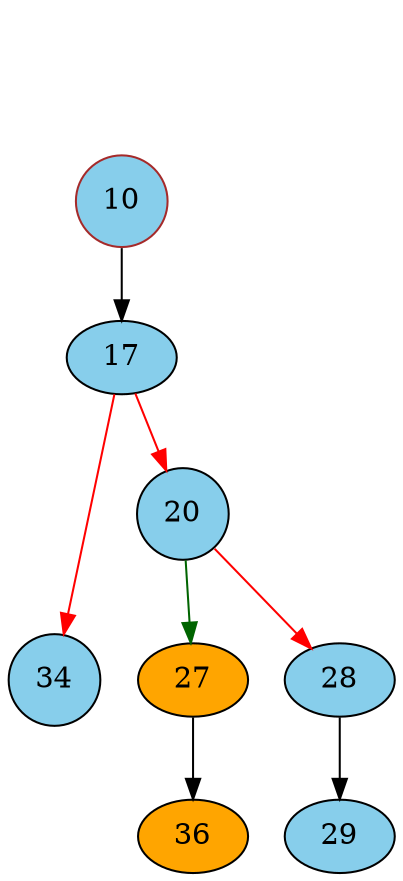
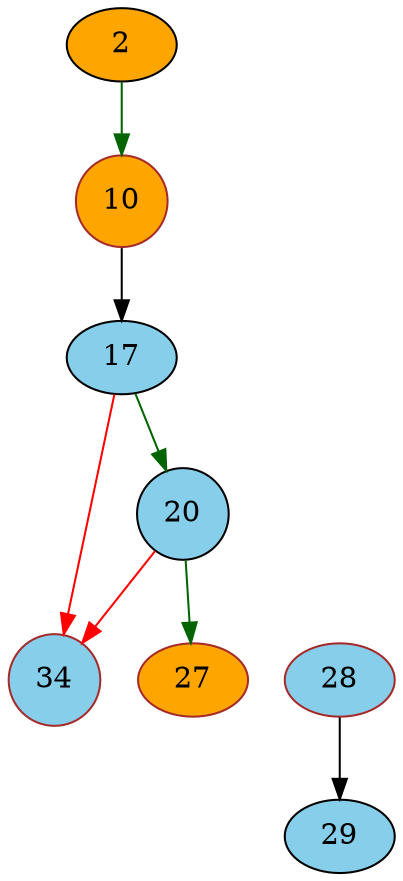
node "2": added
node "10": fillcolor skyblue -> orange
edge "17" -> "20": color red -> darkgreen
edge "20" -> "28": now "20" -> "34"
node "34": color black -> brown
node "27": color black -> brown
node "28": color black -> brown
node "36": removed
